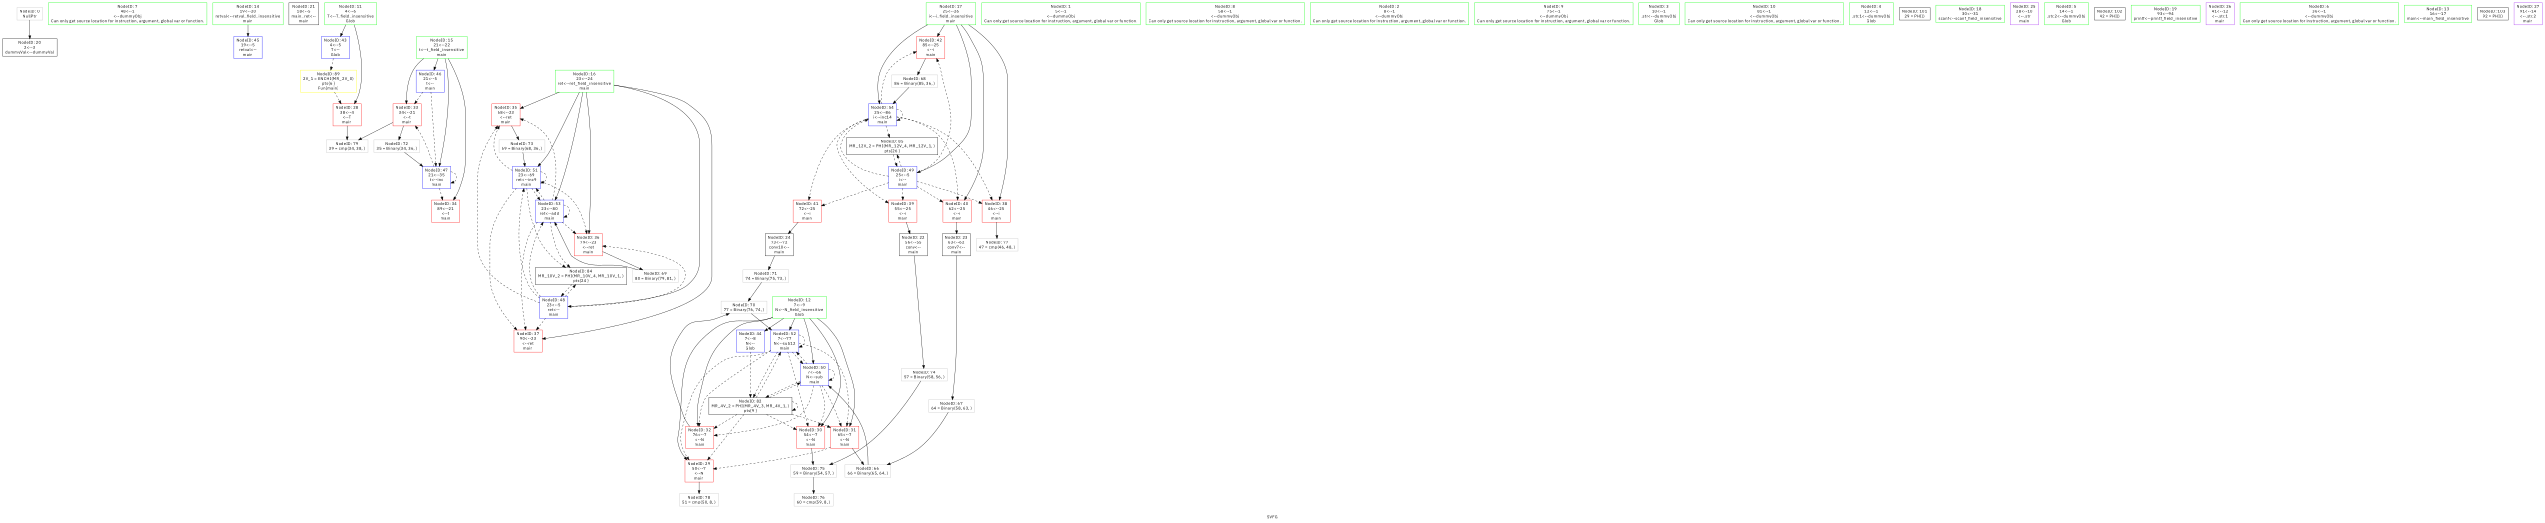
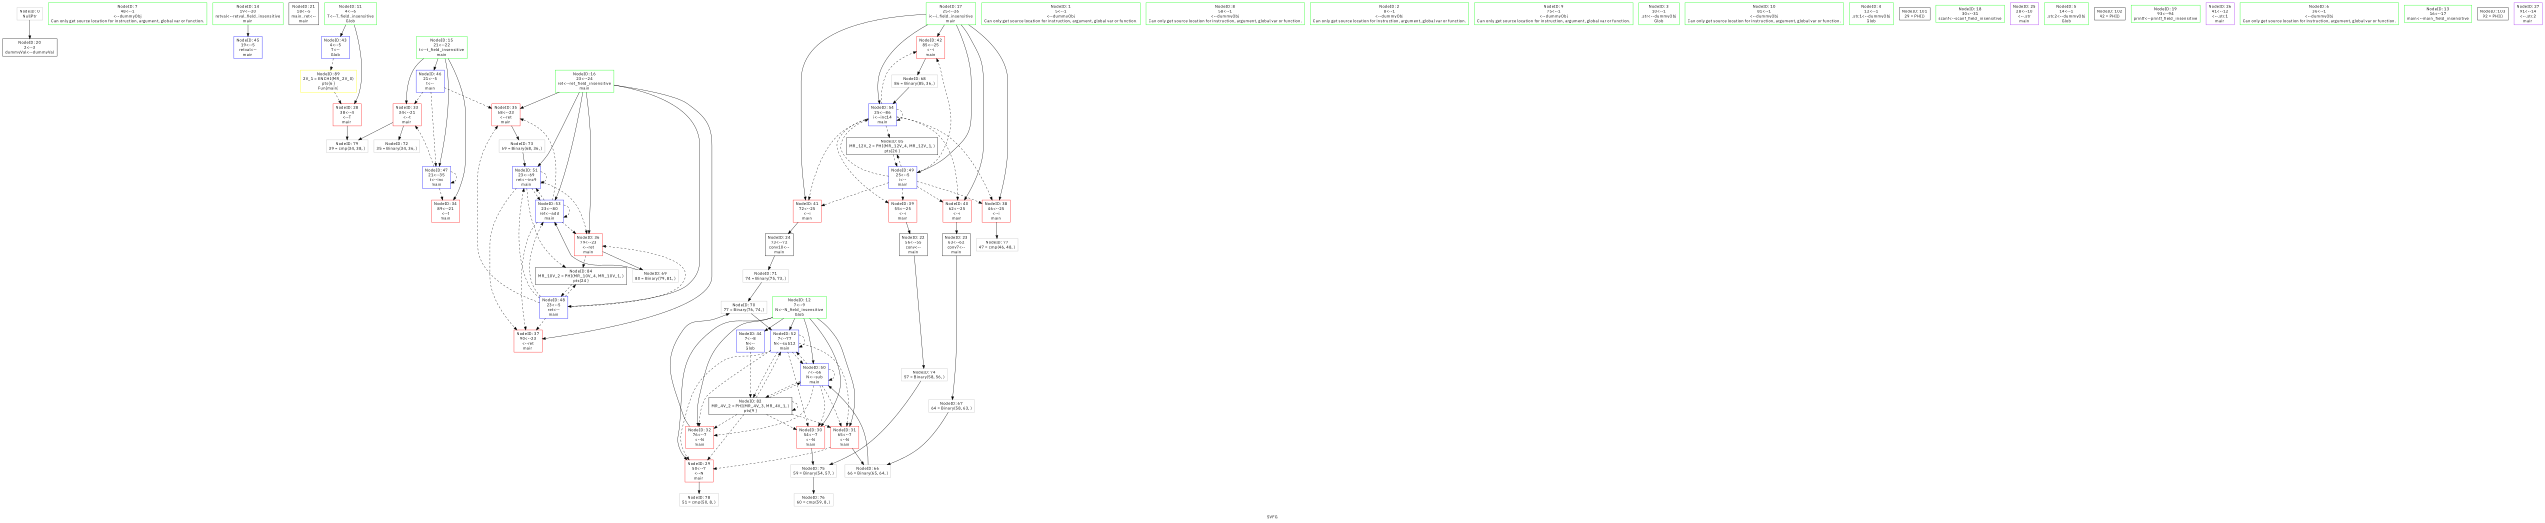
edge "NodeID: 17" -> "NodeID: 41": added
edge "NodeID: 51" -> "NodeID: 35": now "NodeID: 46" -> "NodeID: 35"
edge "NodeID: 72" -> "NodeID: 47": removed
edge "NodeID: 53" -> "NodeID: 84": now "NodeID: 36" -> "NodeID: 84"
